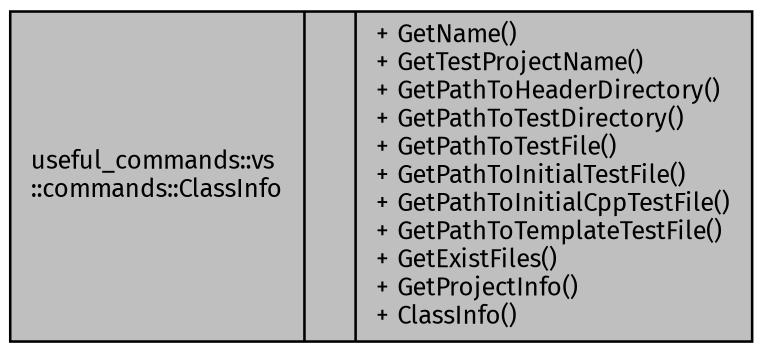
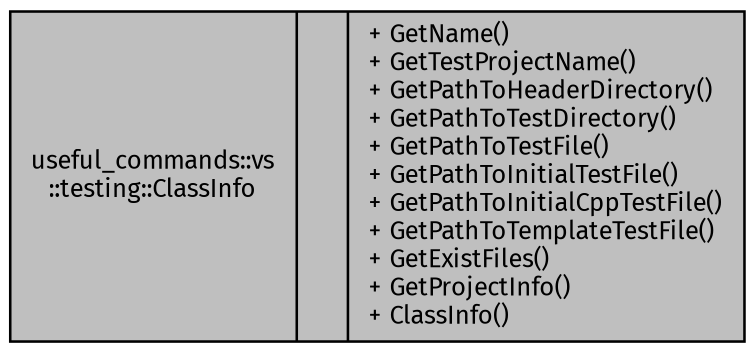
node "useful_commands::vs": text "::commands::ClassInfo" -> "::testing::ClassInfo"
